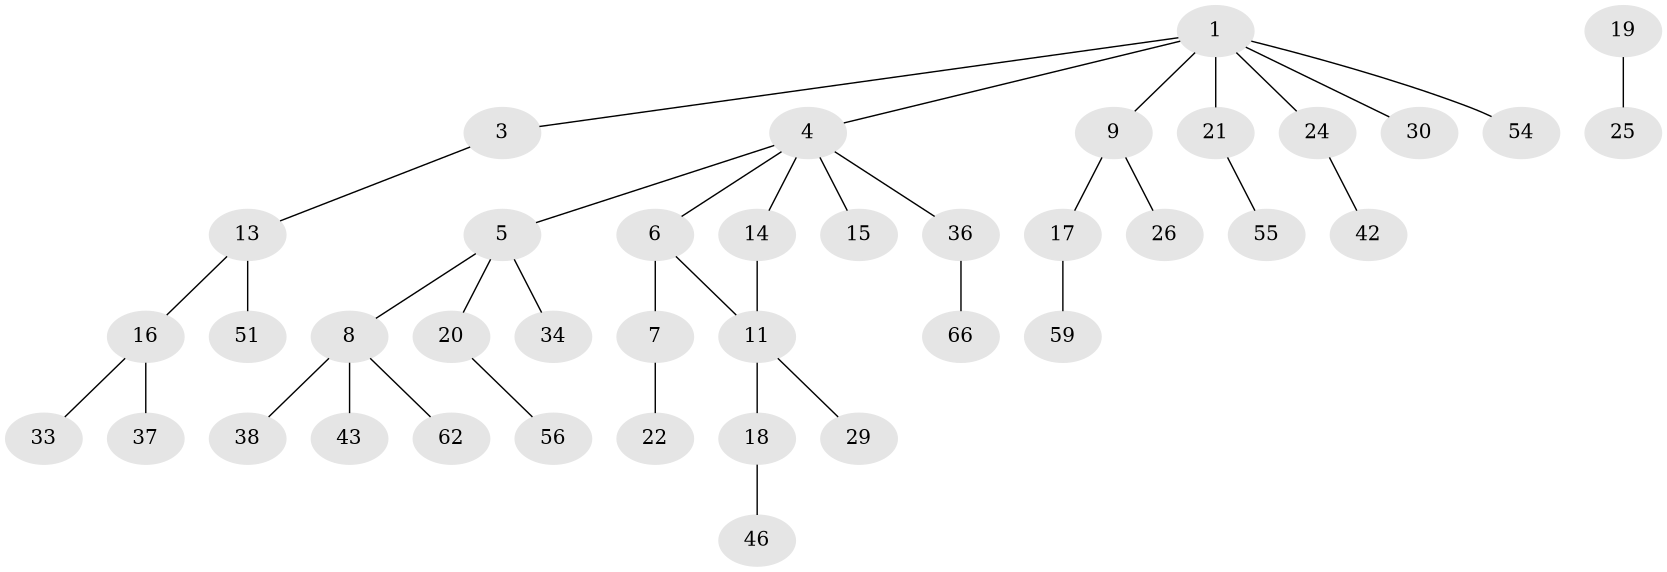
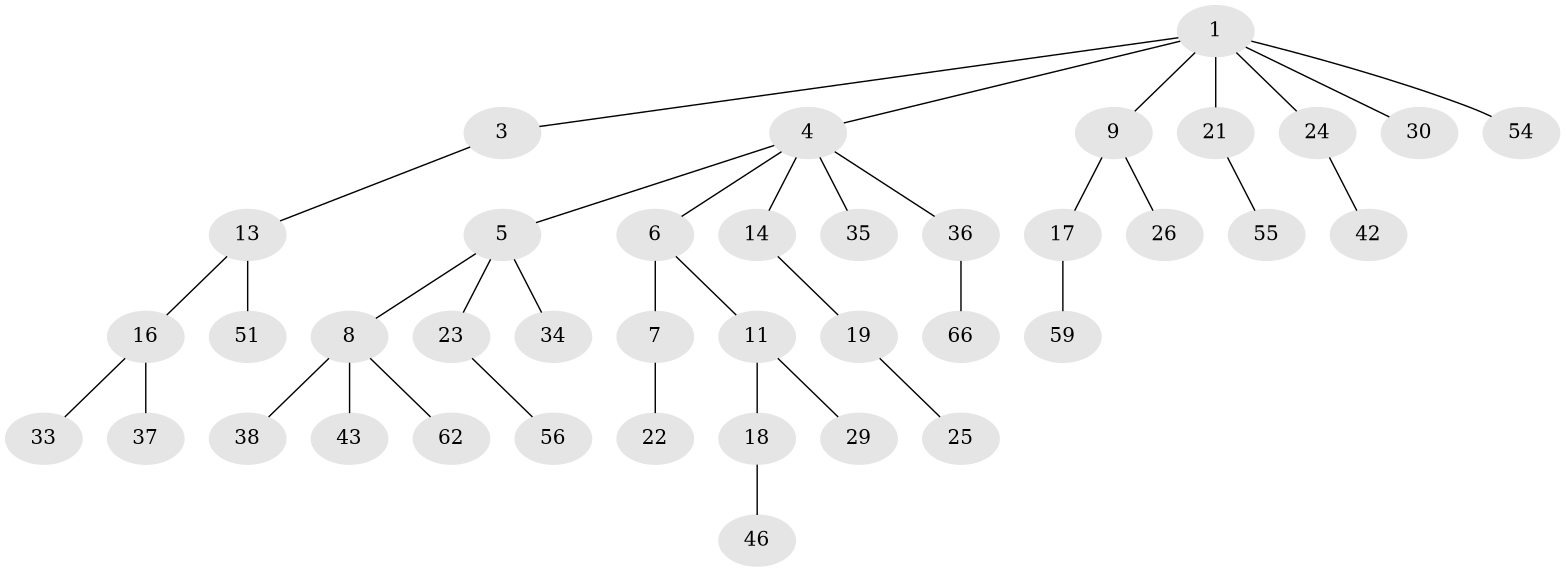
node "15": label "15" -> "35"
edge "14" -- "11": now "14" -- "19"
node "20": label "20" -> "23"
